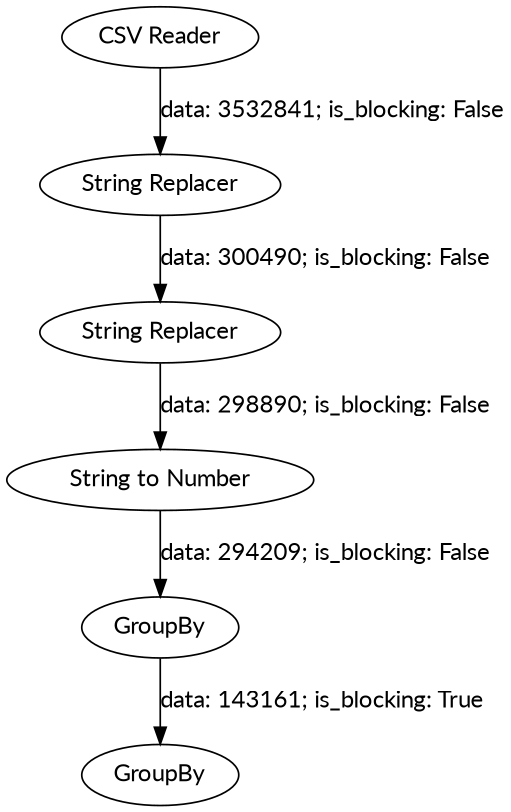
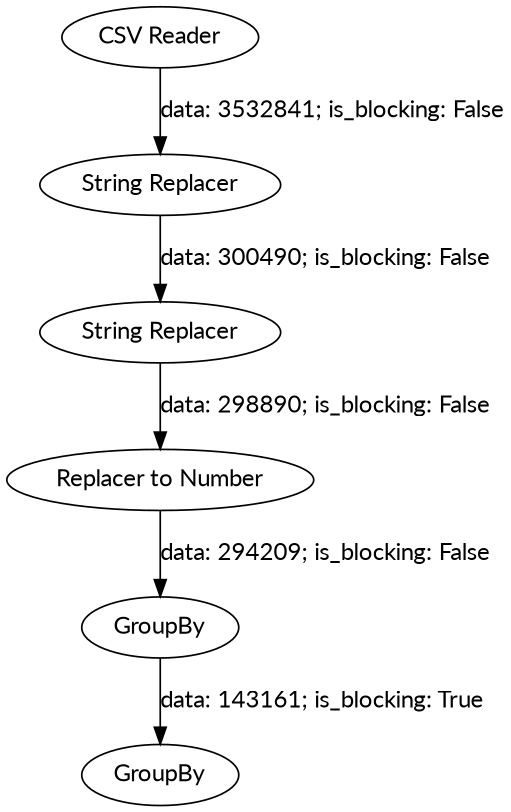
node "String to Number": label "String to Number" -> "Replacer to Number"
